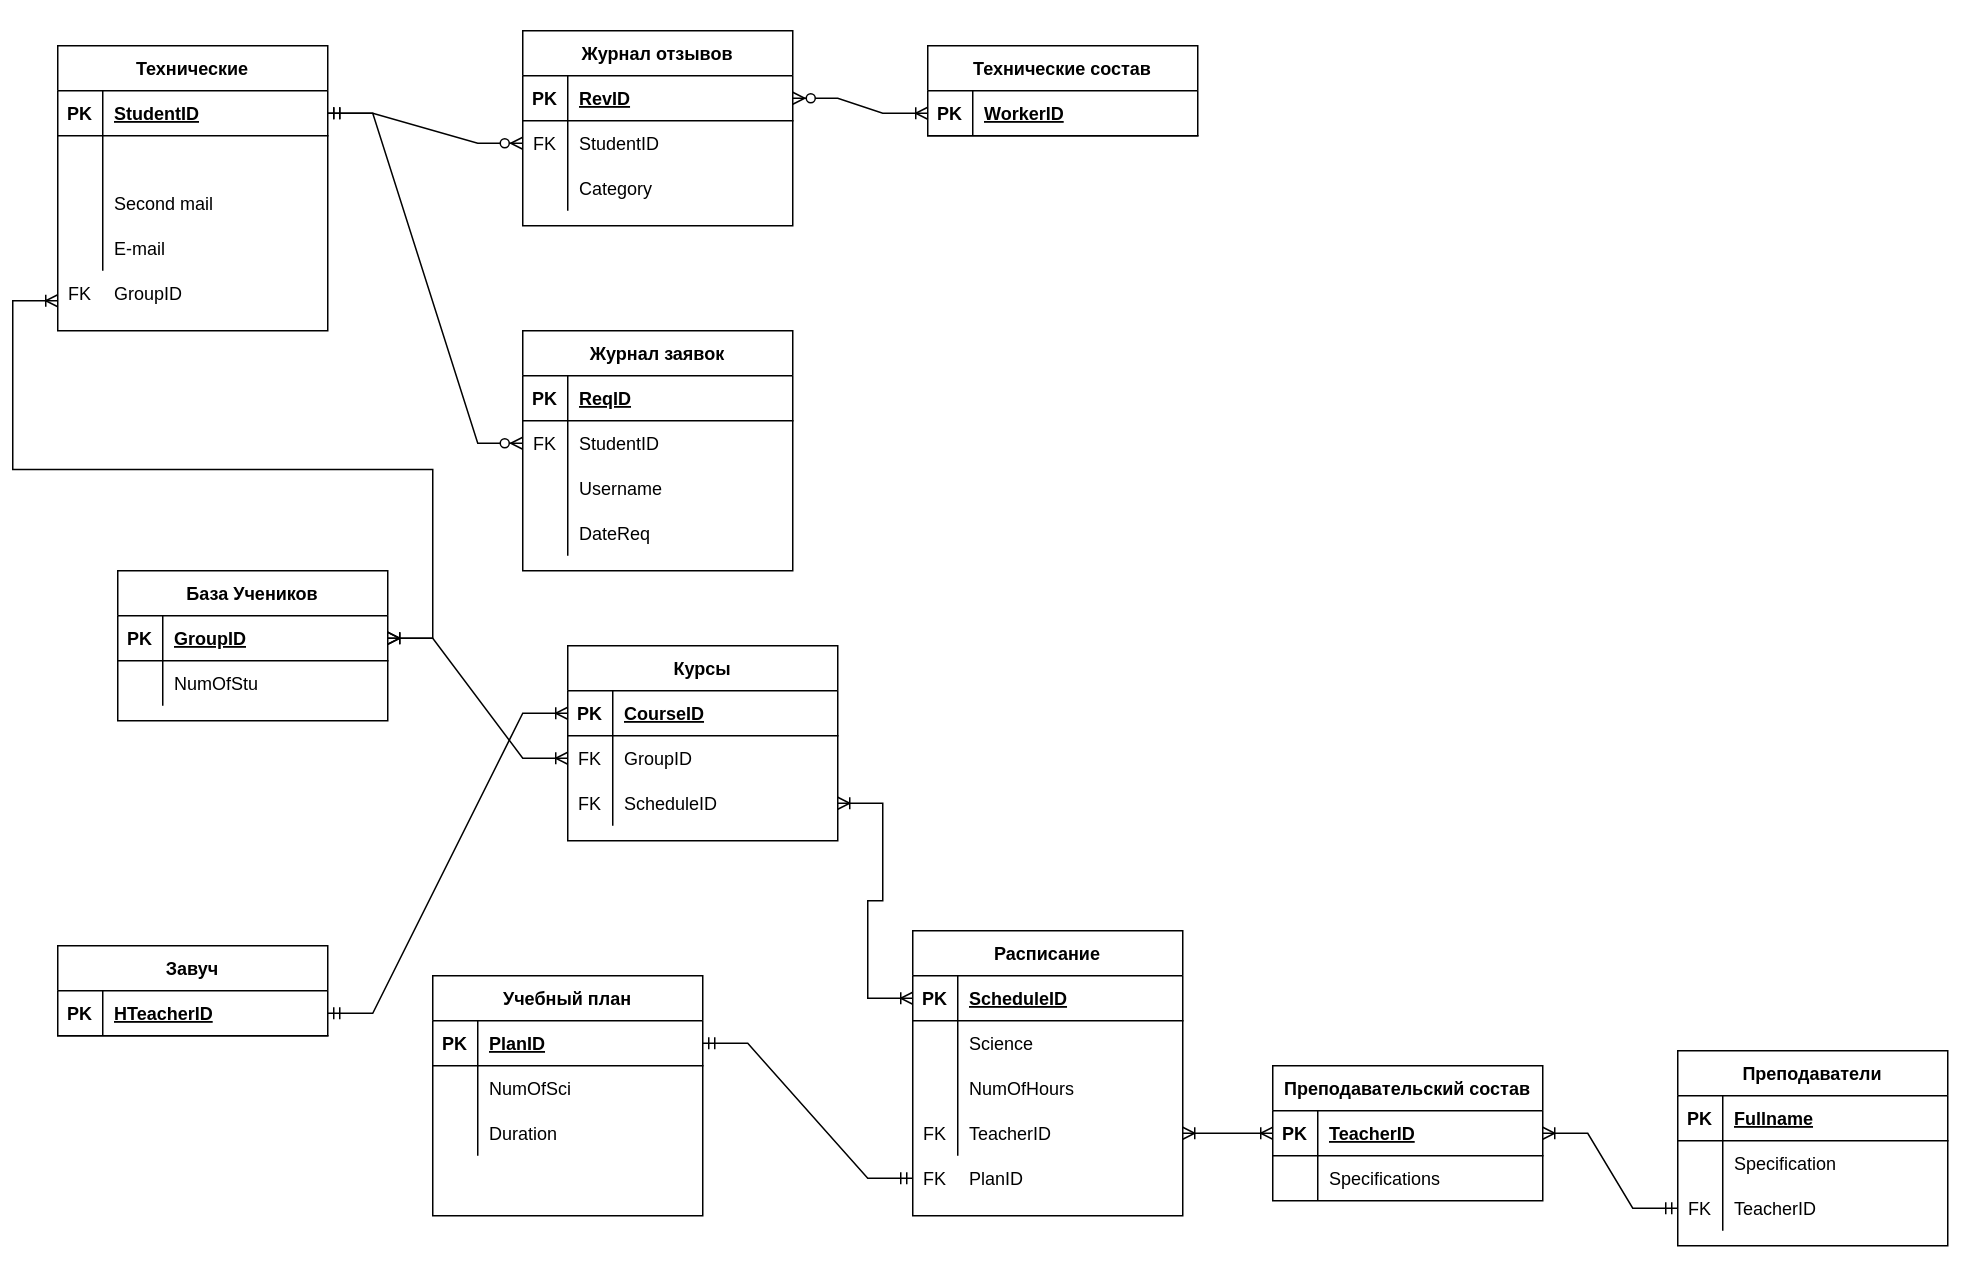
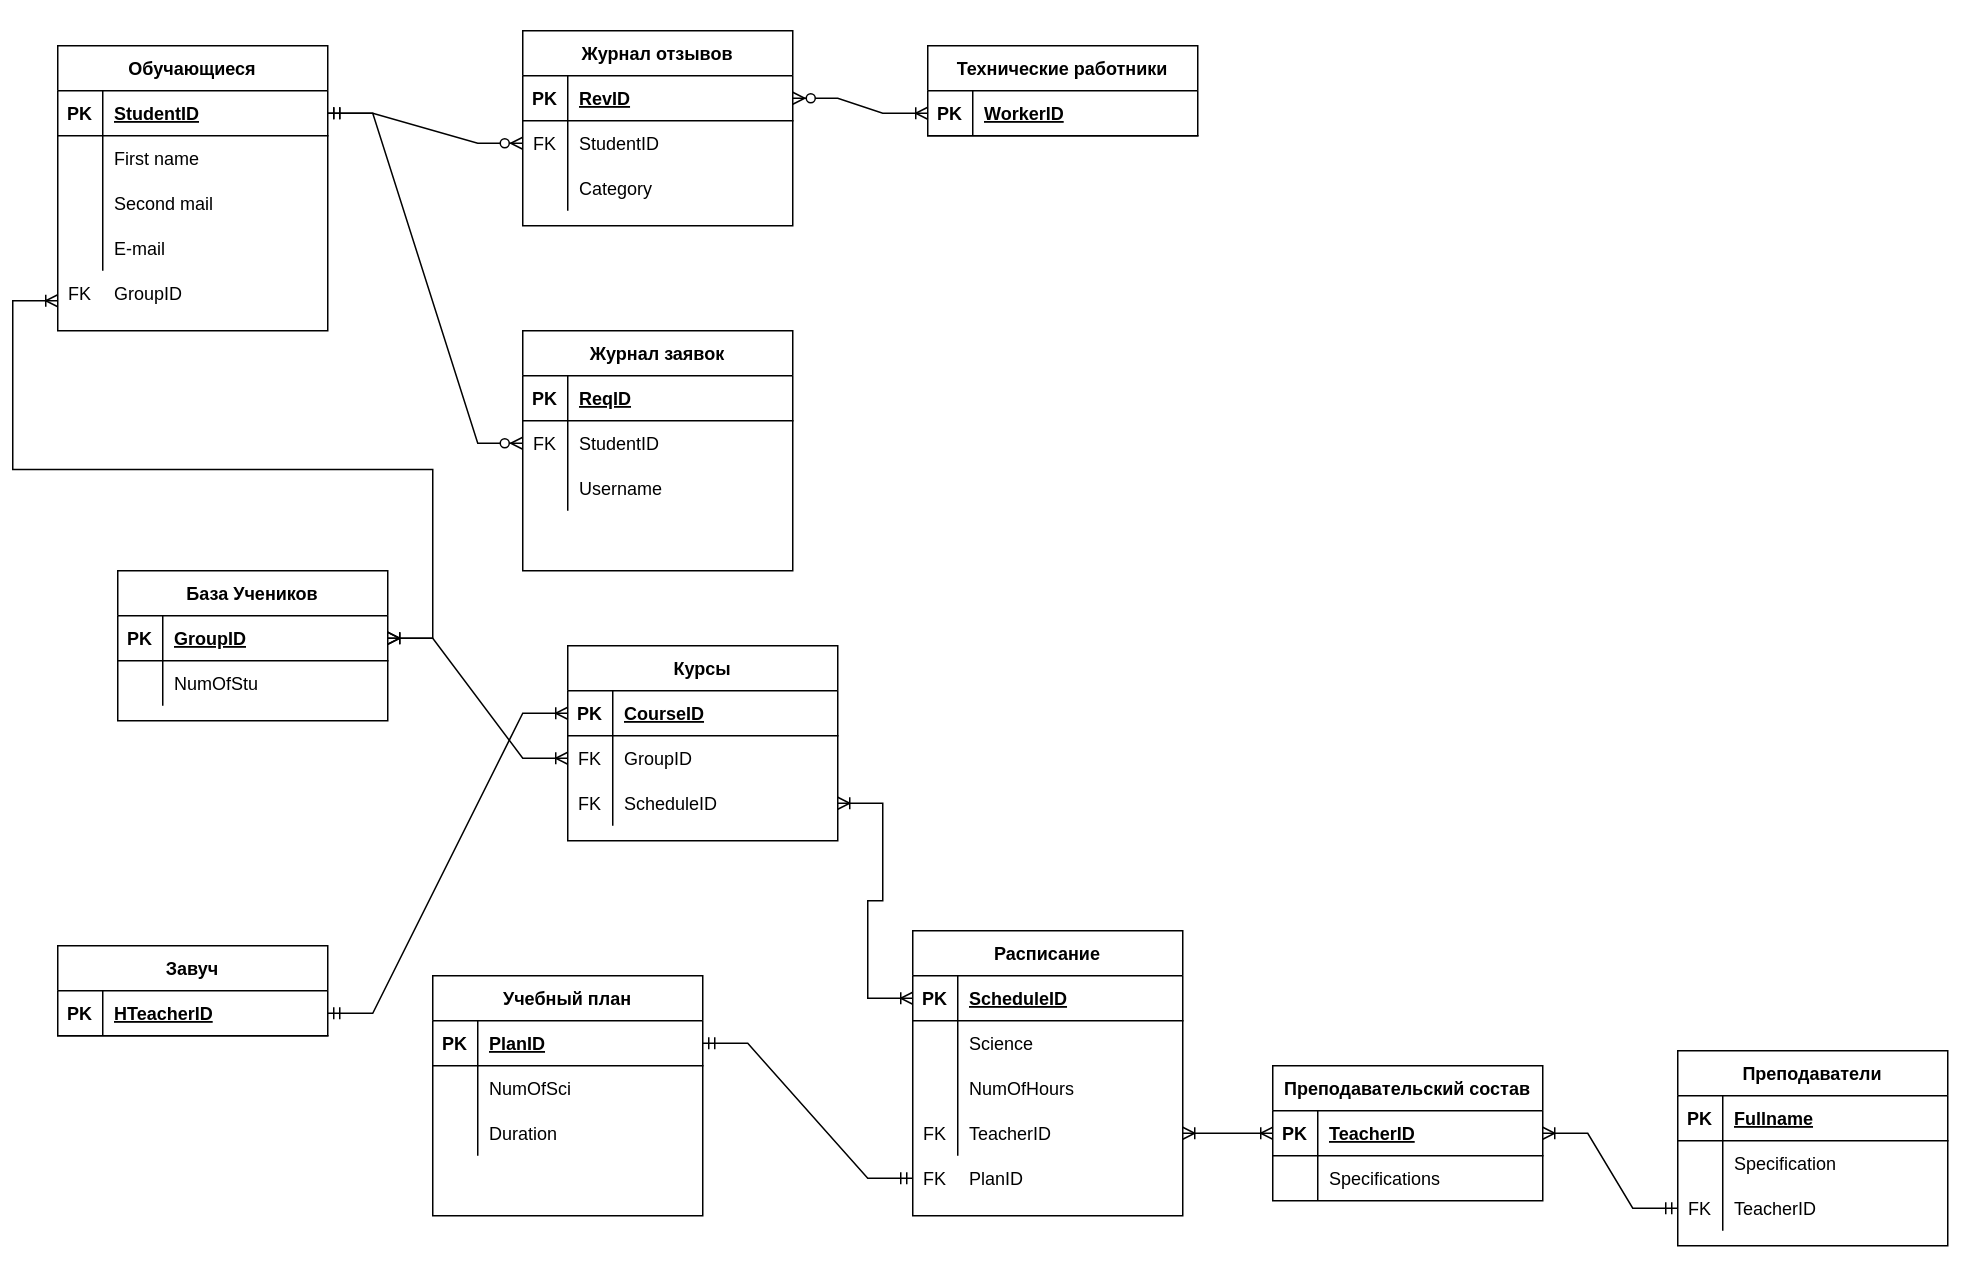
node "Технические": label "Технические" -> "Обучающиеся"
node "Технические состав": label "Технические состав" -> "Технические работники"
node "First name": added
node "DateReq": removed
